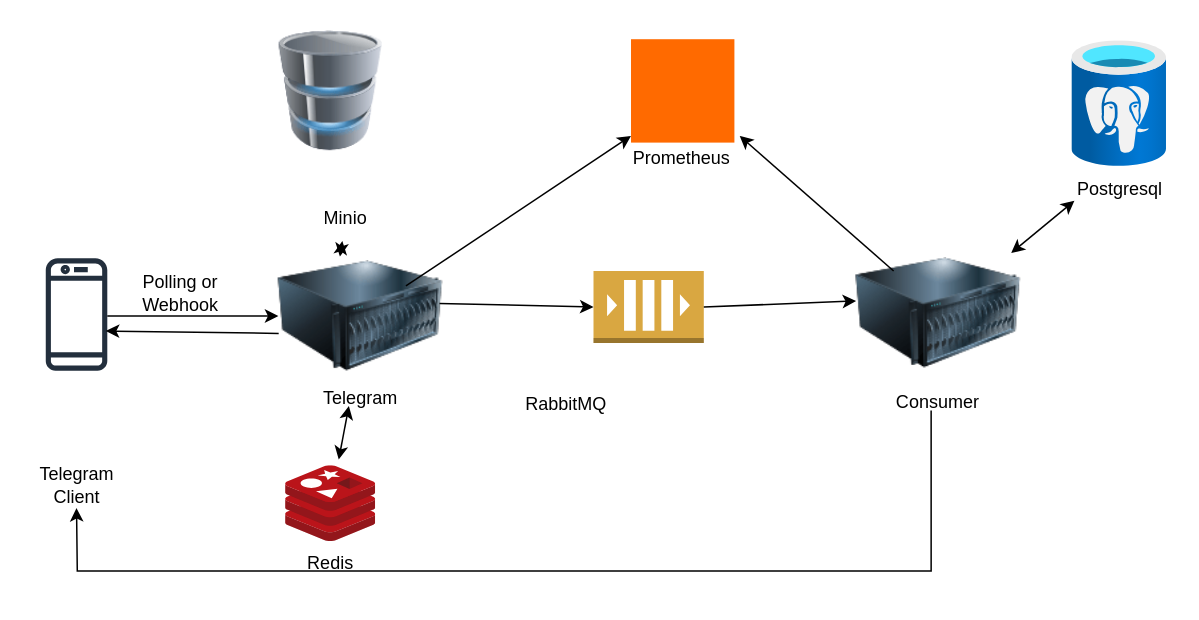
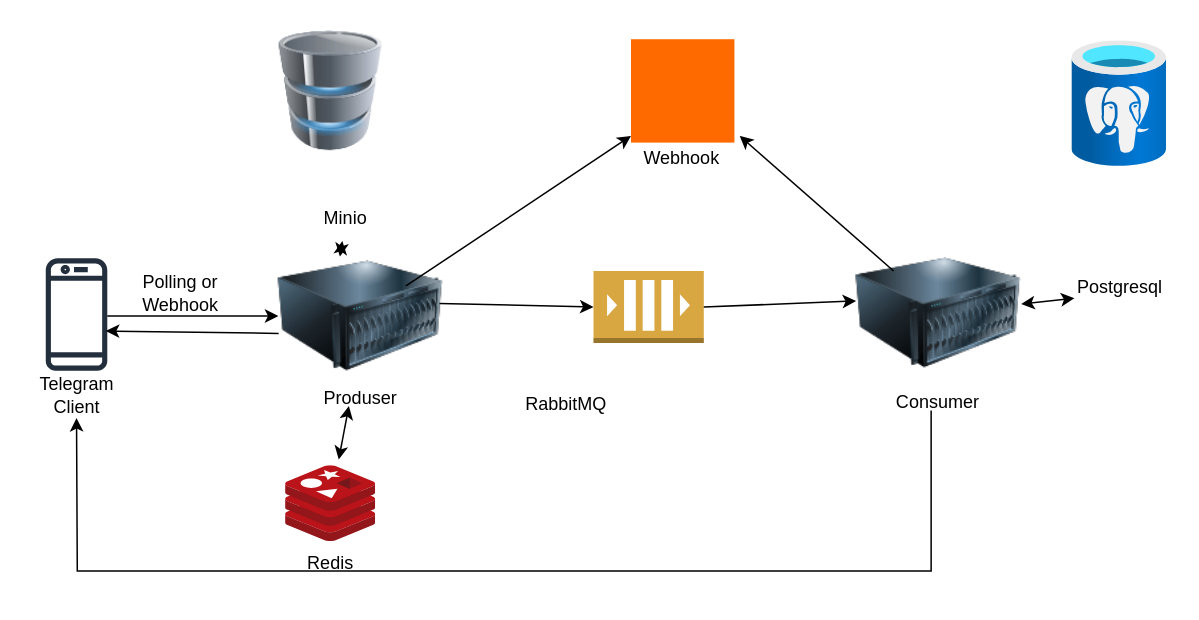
node "Prometheus": label "Prometheus" -> "Webhook"
node "Postgresql": moved (1119, 189) -> (1119, 287)
node "Telegram": label "Telegram" -> "Produser"
node "Telegram Client": moved (77, 485) -> (77, 395)
